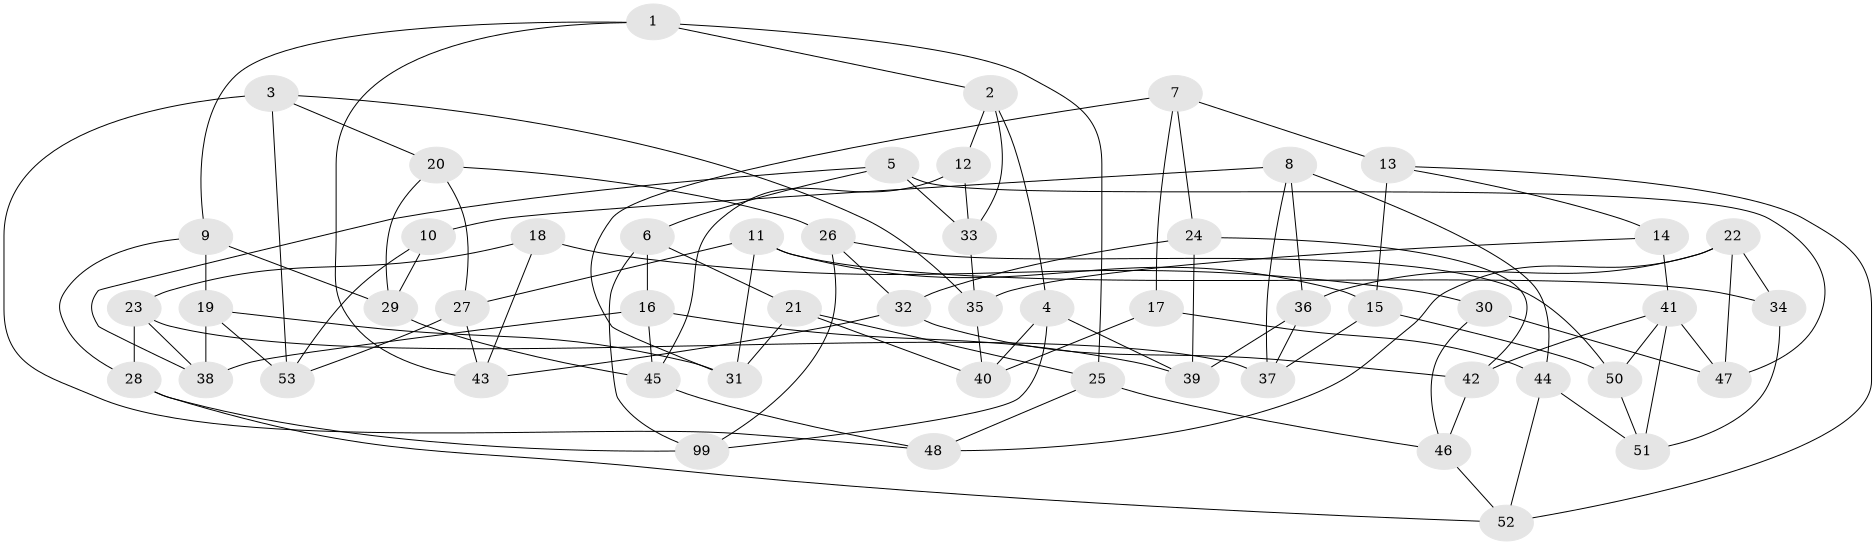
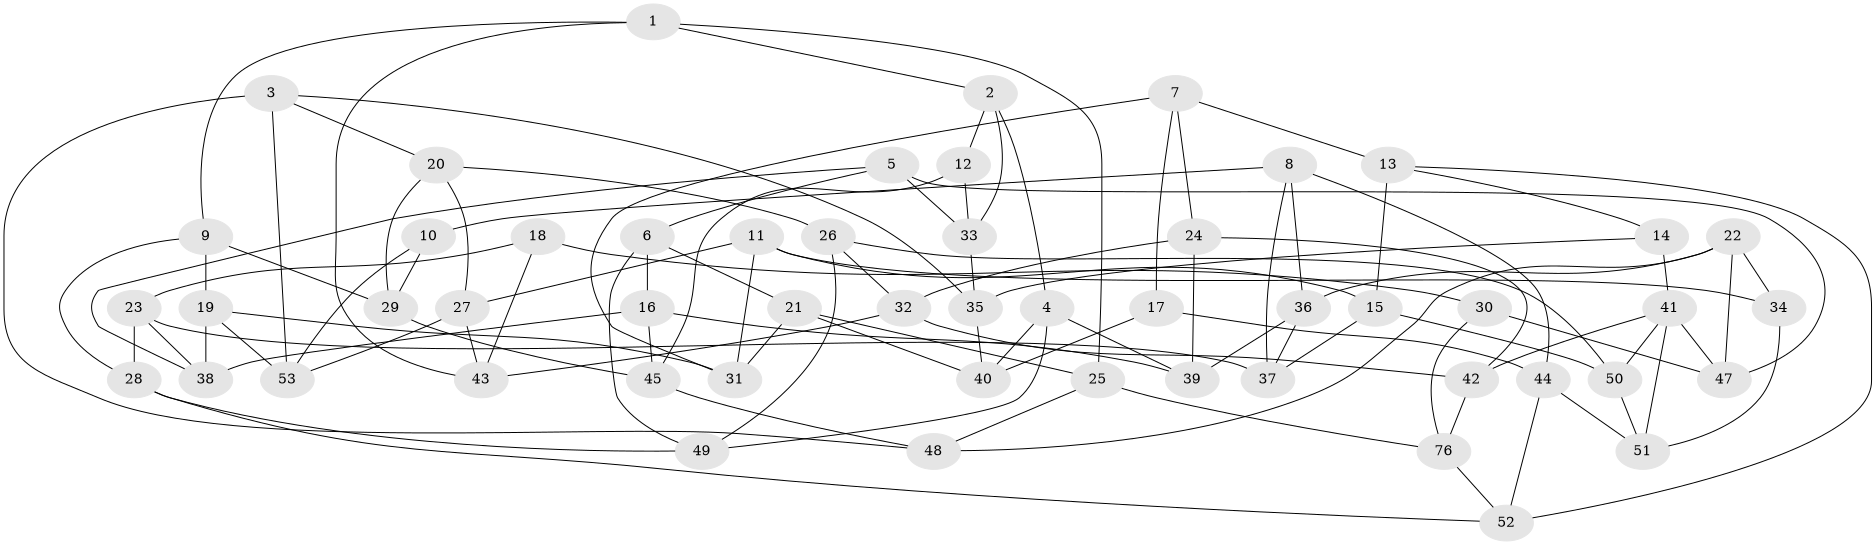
node "99": label "99" -> "49"
node "46": label "46" -> "76"
